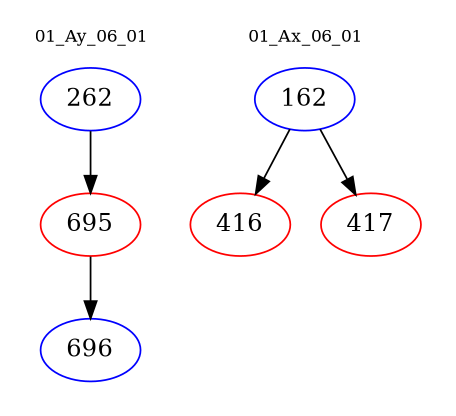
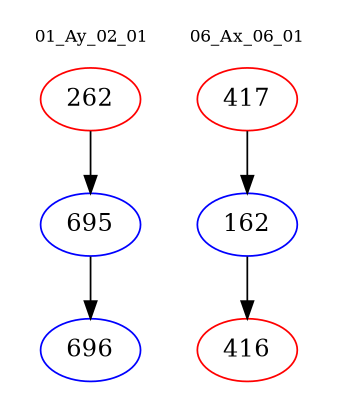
cluster "01_Ay_06_01": label "01_Ay_06_01" -> "01_Ay_02_01"
cluster "01_Ax_06_01": label "01_Ax_06_01" -> "06_Ax_06_01"
node "262": color blue -> red
edge "162" -> "417": reversed
node "695": color red -> blue
